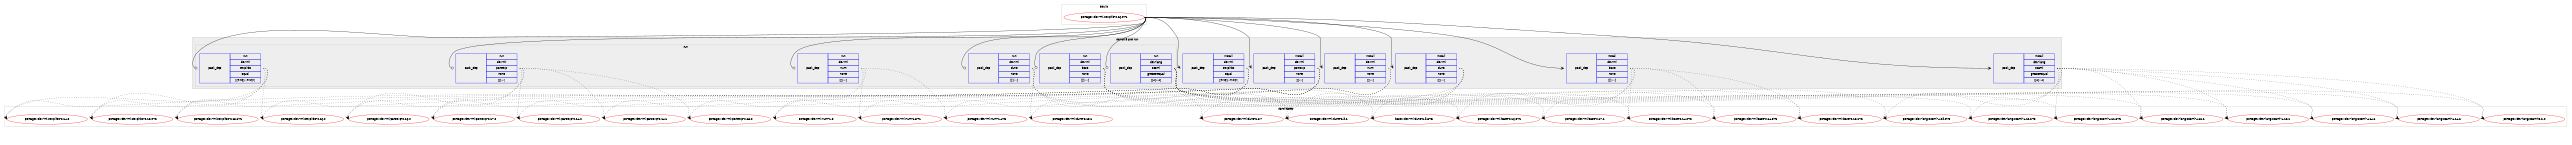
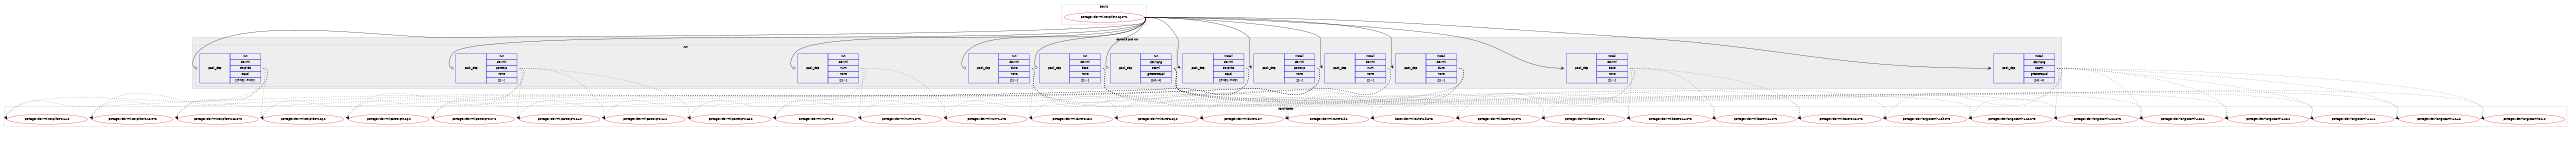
node "portage://dev-ml/dune-3.16.0": added
